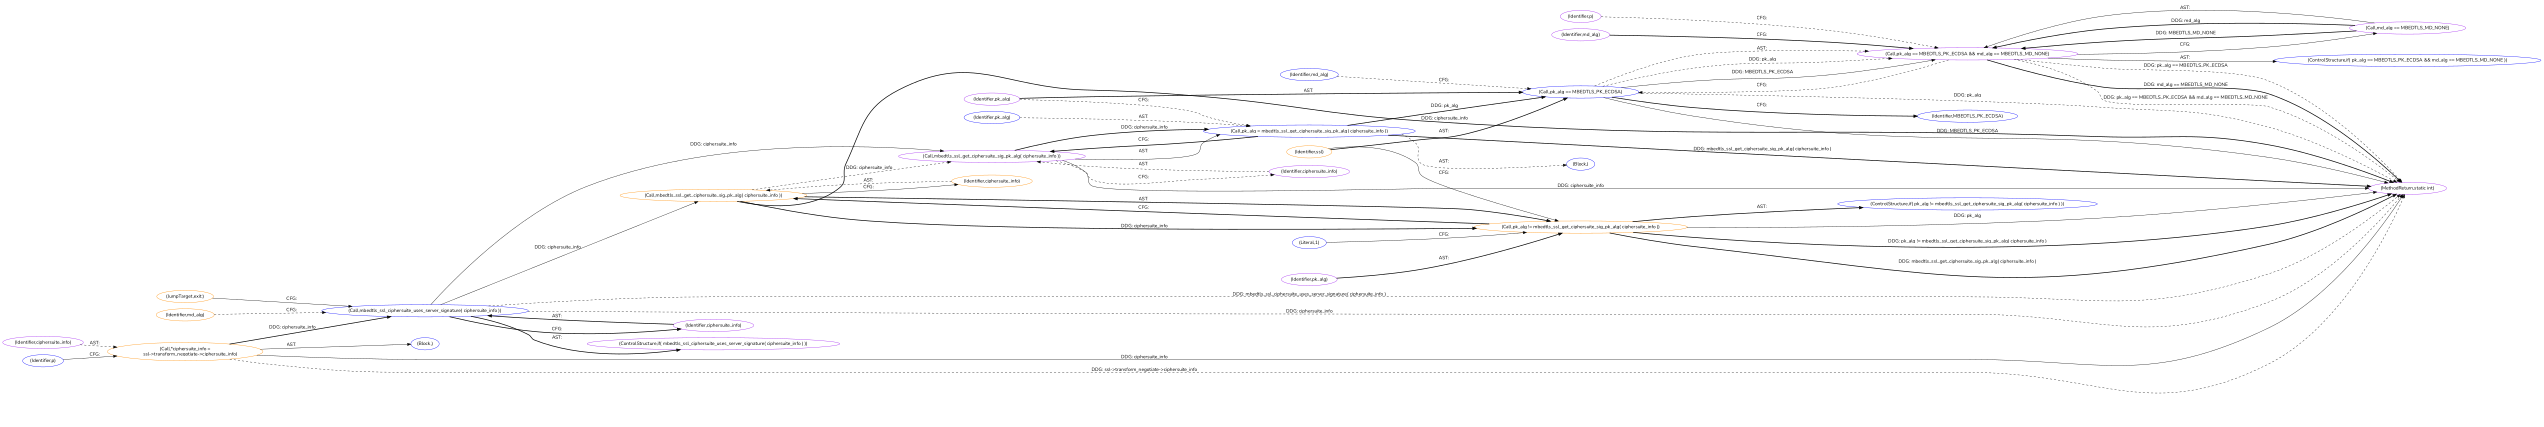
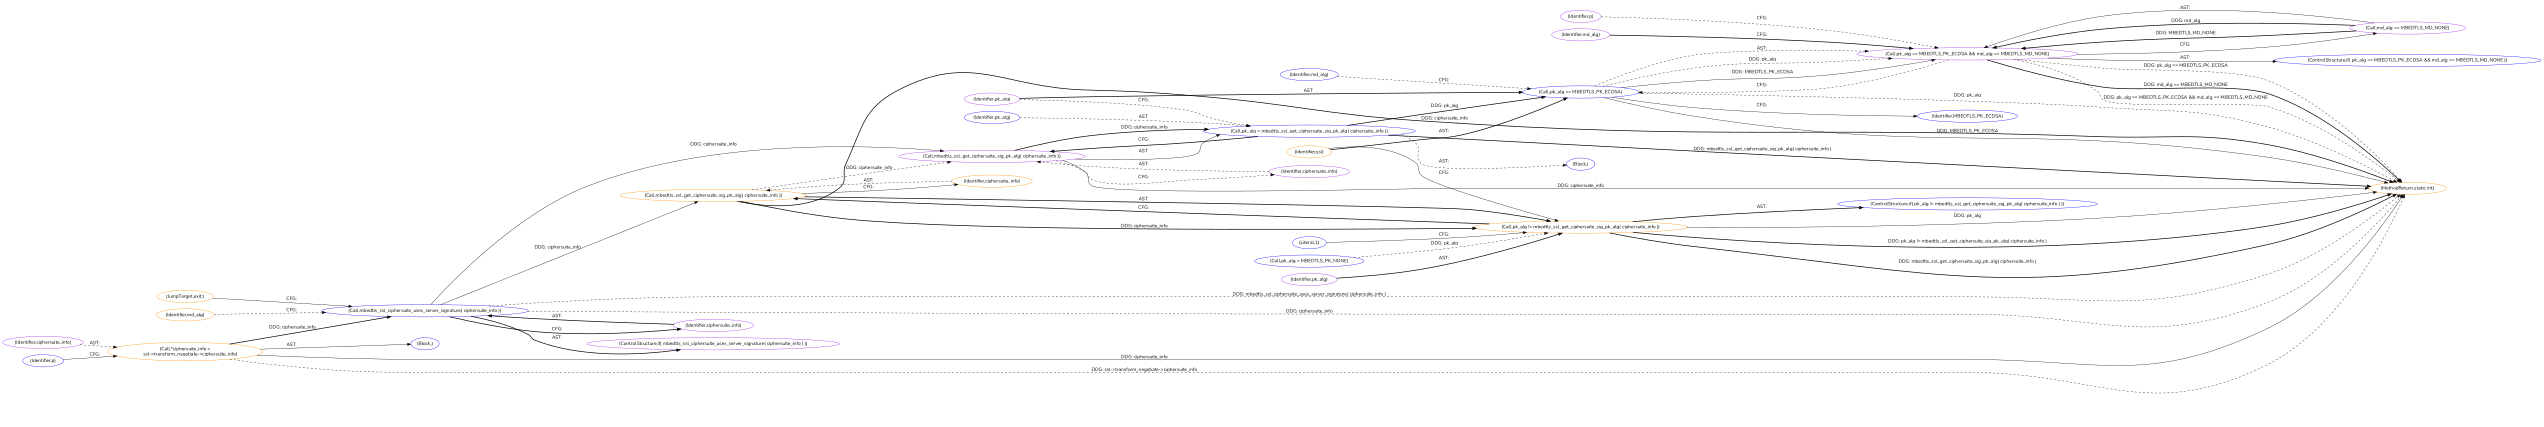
edge "(Call,pk_alg == MBEDTLS_PK_ECDSA)" -> "(Identifier,MBEDTLS_PK_ECDSA)": style bold -> solid
node "(MethodReturn,static int)": color purple -> darkorange
node "(Call,pk_alg = MBEDTLS_PK_NONE)": added
